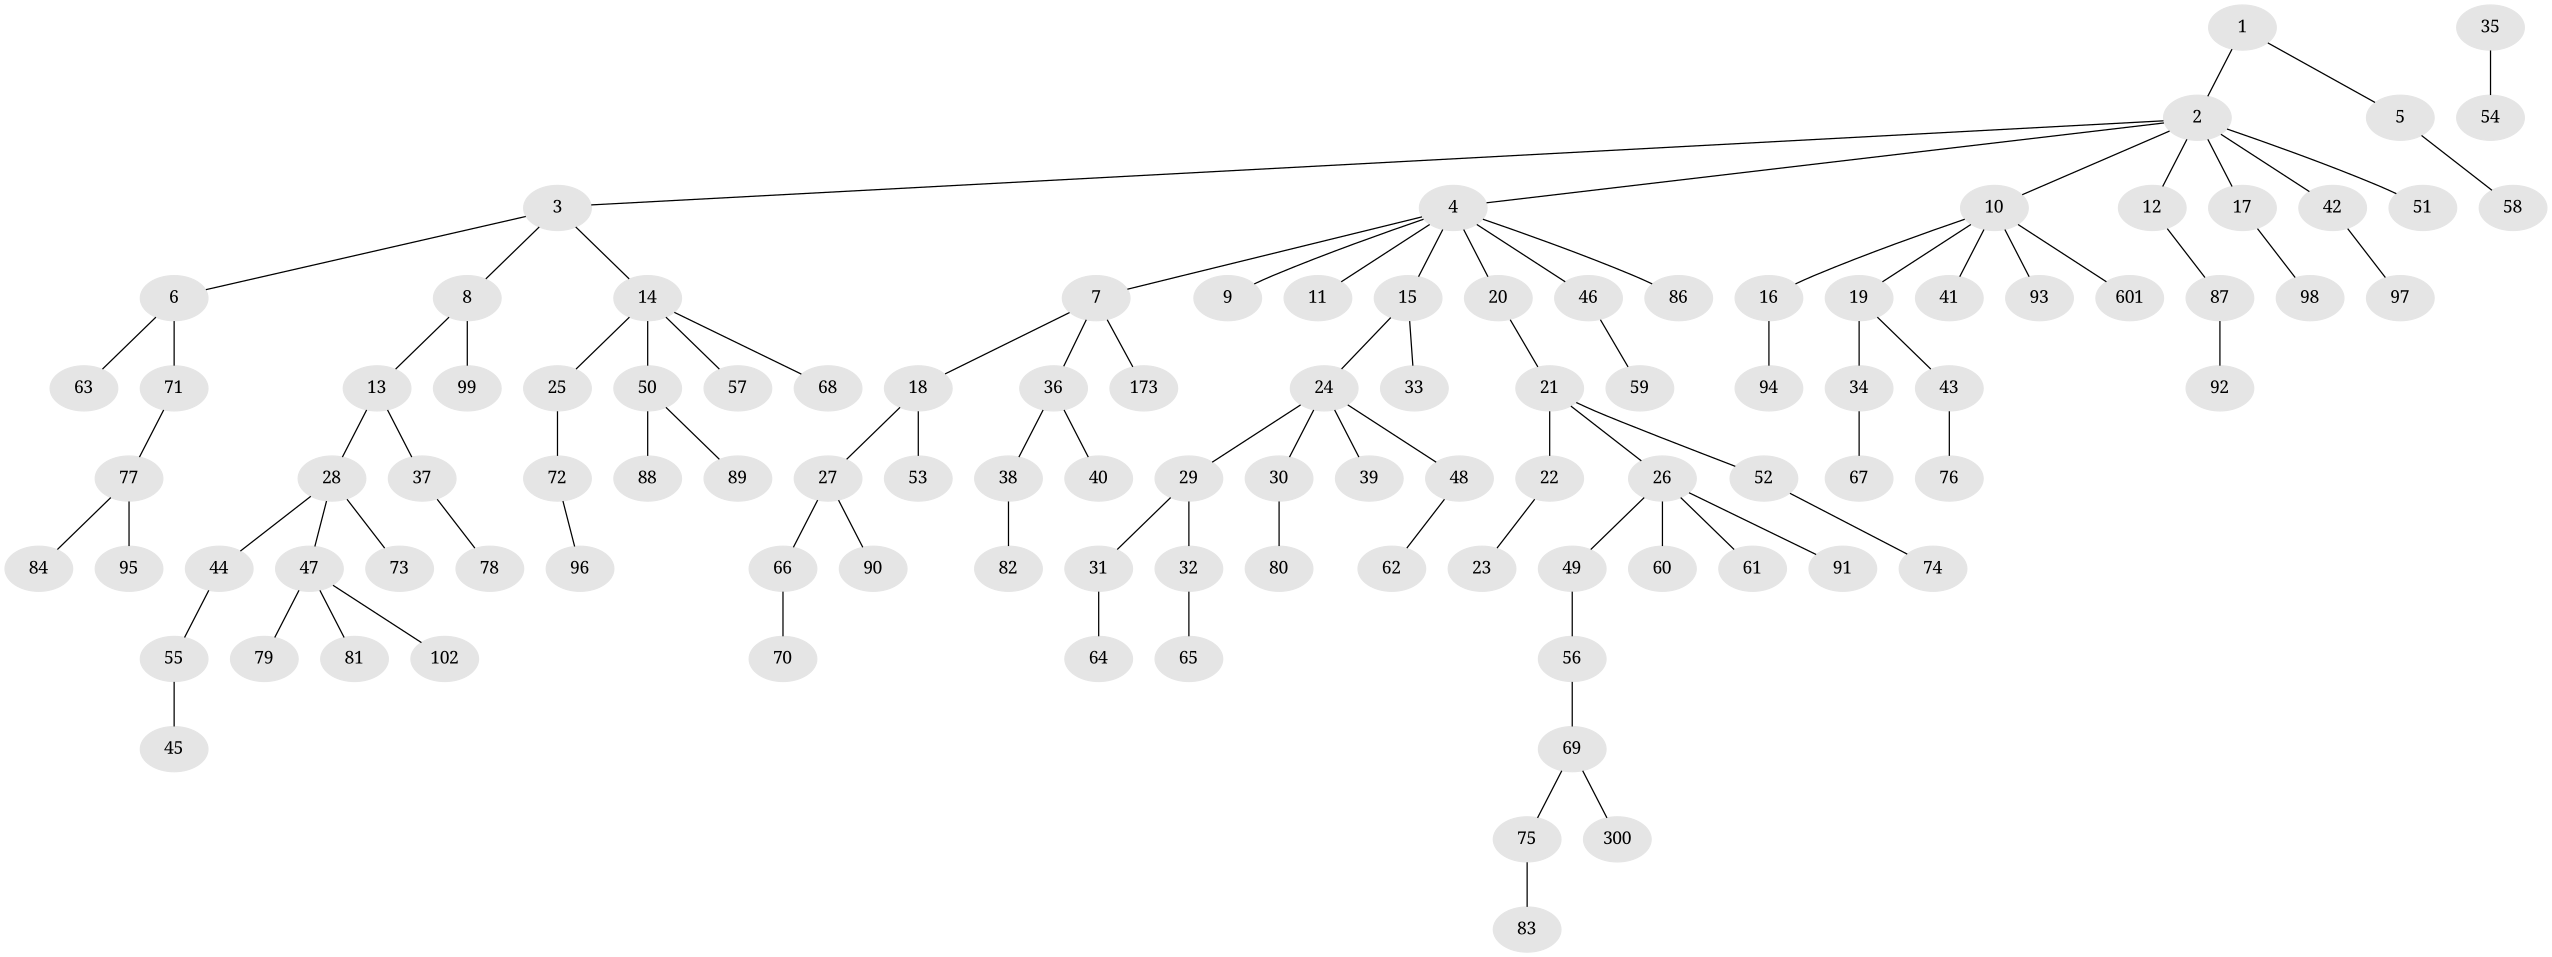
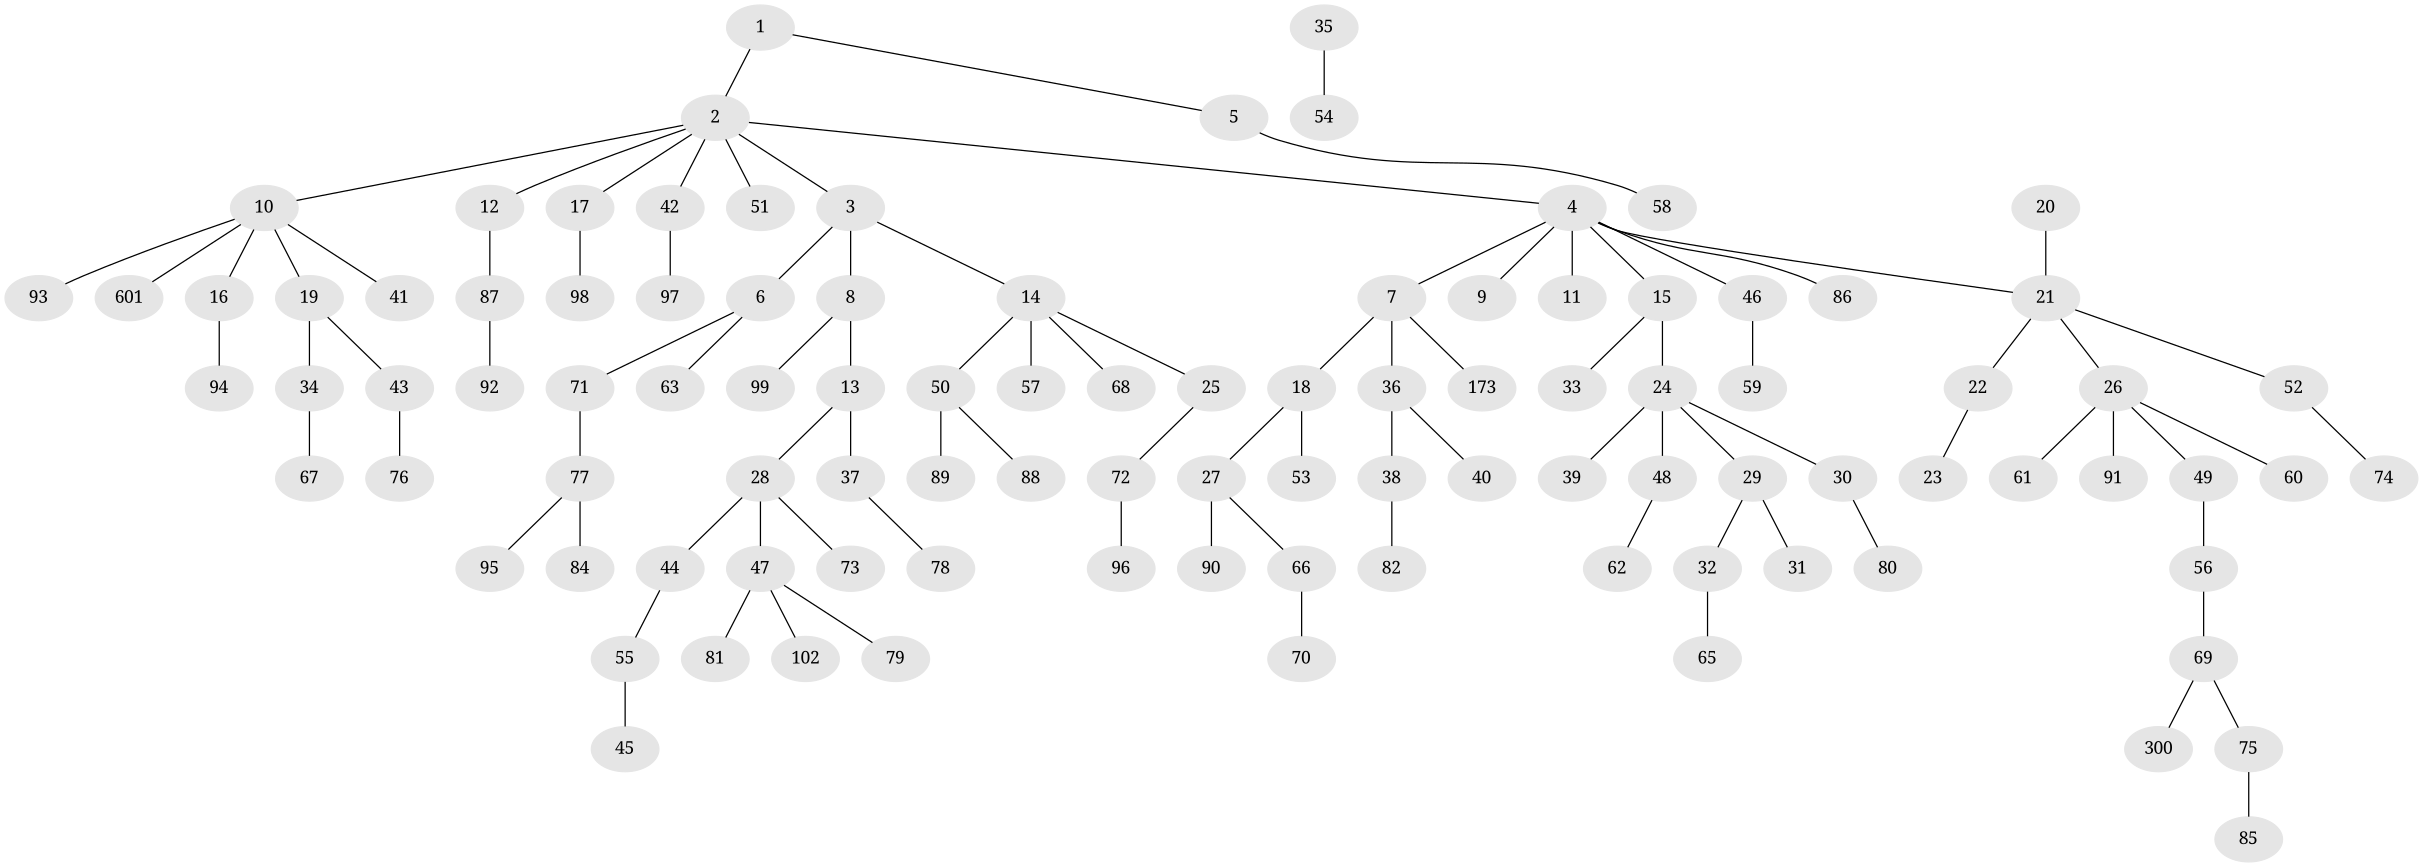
edge "4" -- "20": now "4" -- "21"
node "64": removed
node "83": label "83" -> "85"
